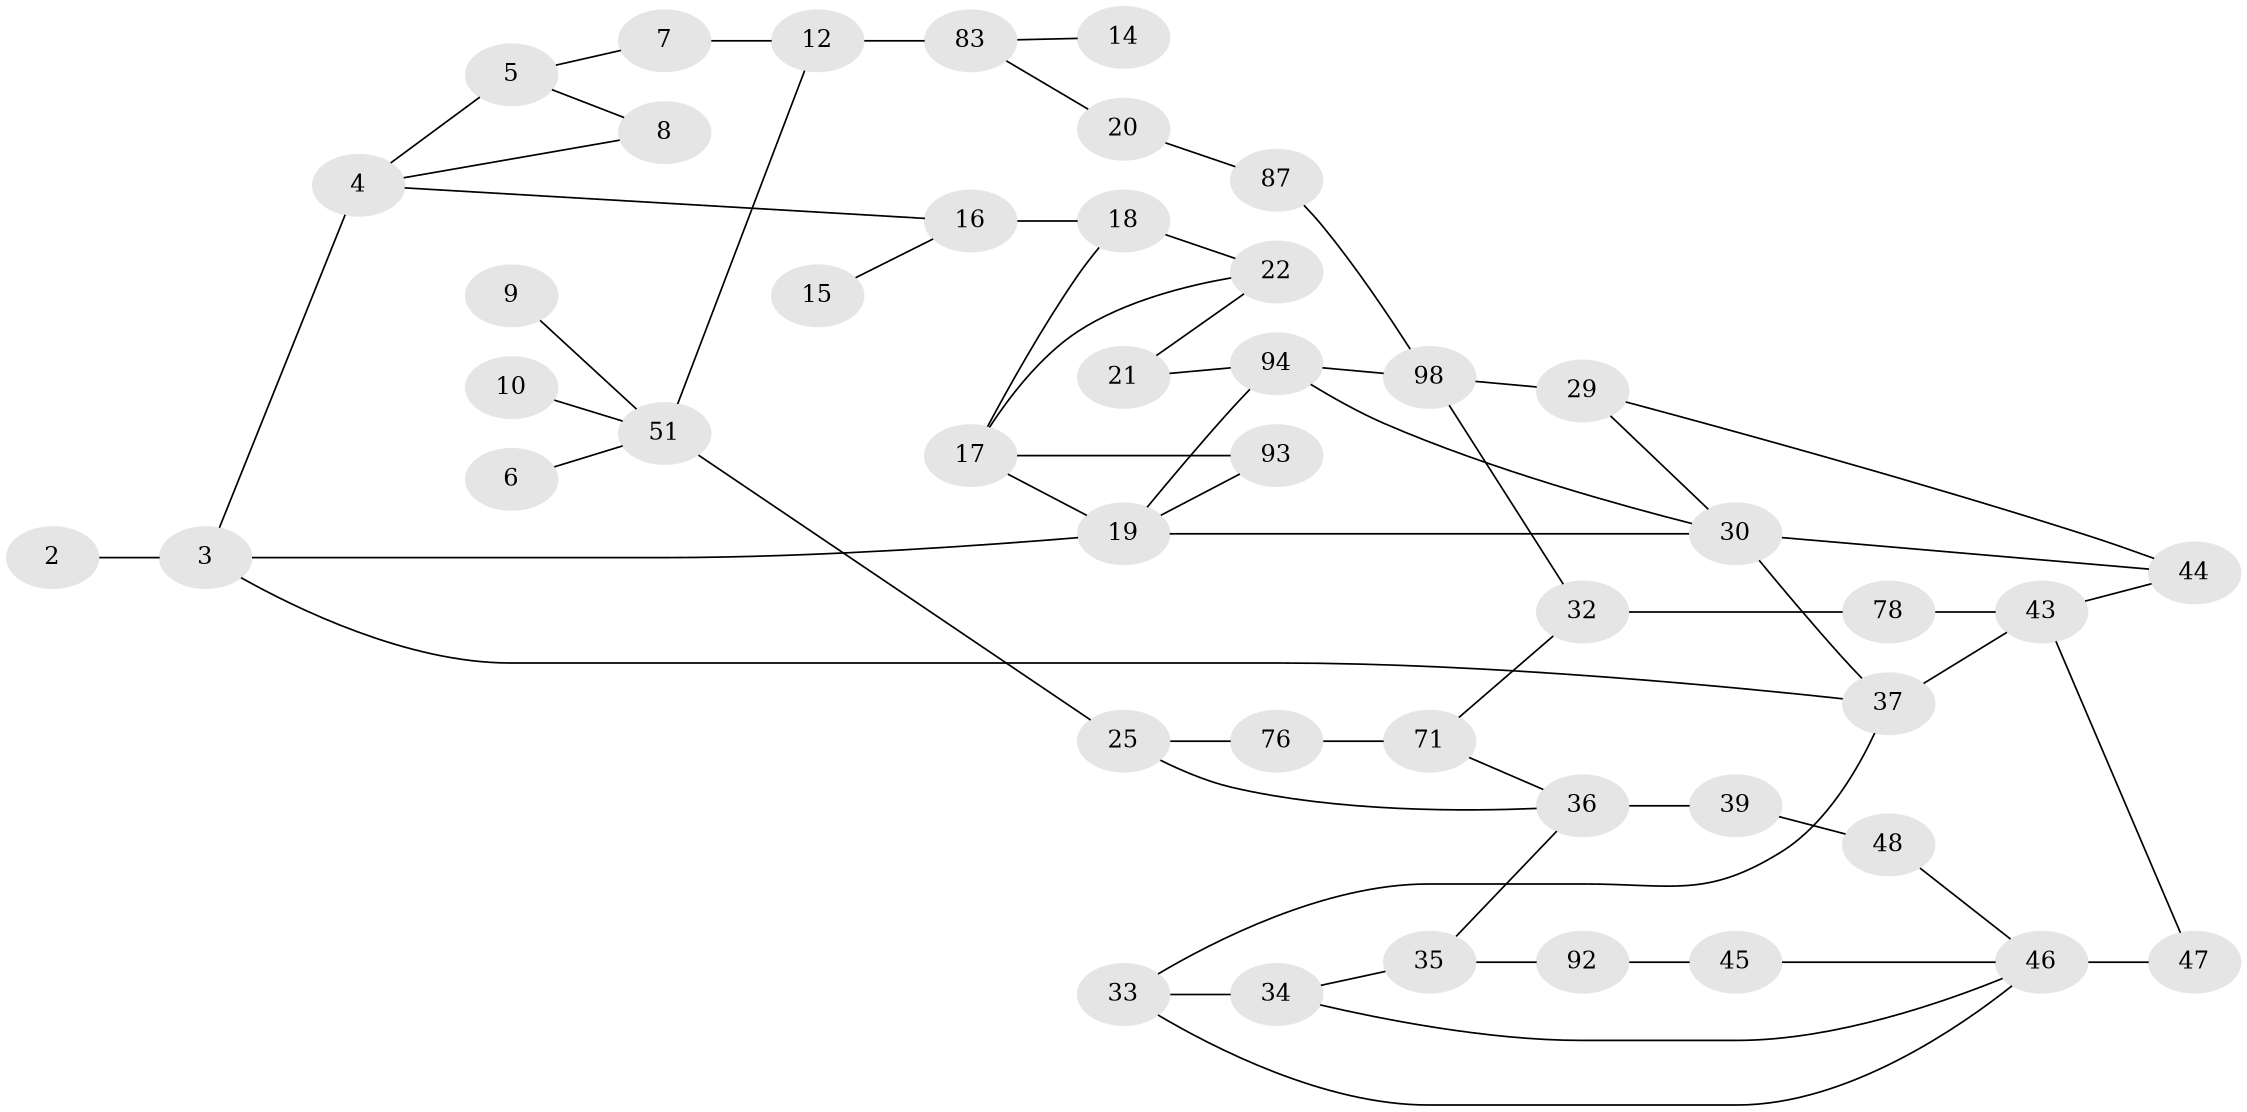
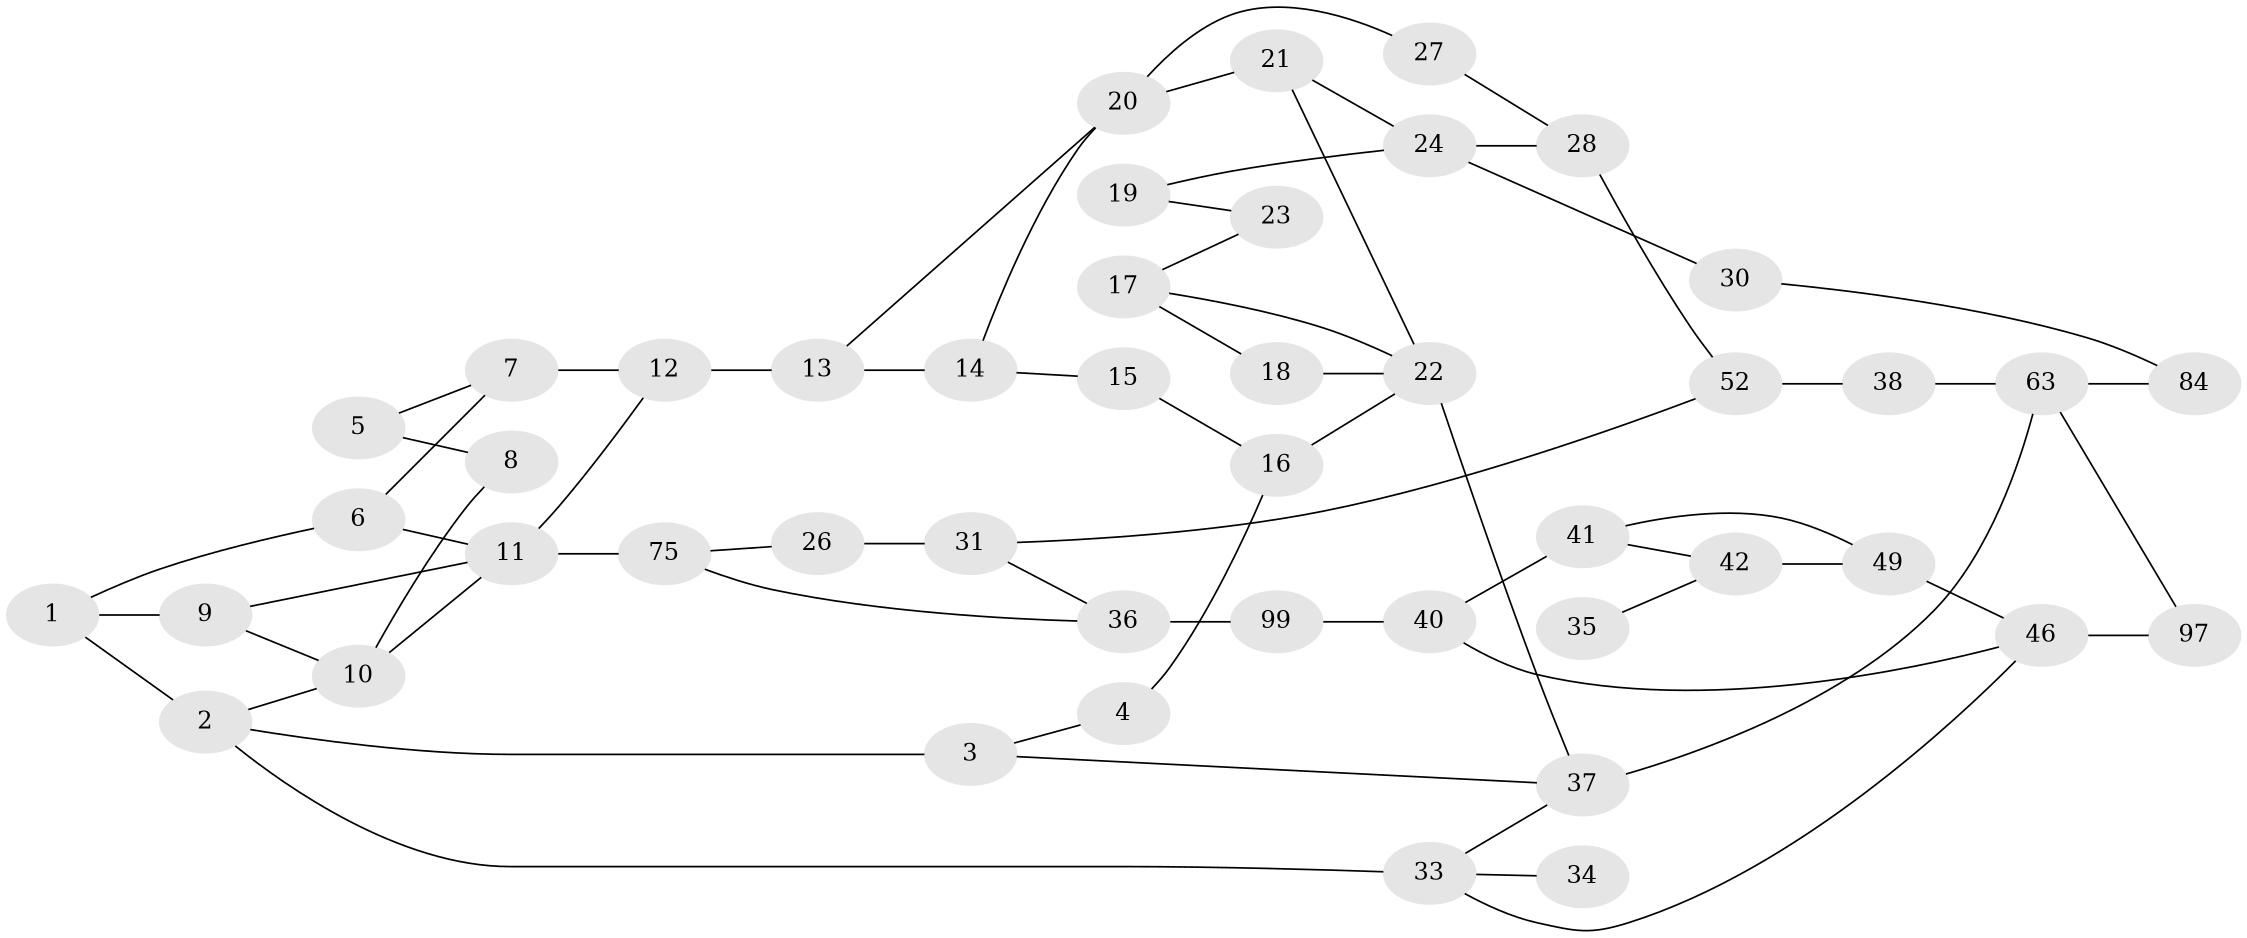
node "83": label "83" -> "13"
edge "21" -- "20": added
edge "5" -- "4": removed
edge "8" -- "4": now "8" -- "10"
node "87": label "87" -> "27"
edge "16" -- "18": now "16" -- "22"
edge "20" -- "14": added
node "94": label "94" -> "24"
edge "14" -- "15": added
node "98": label "98" -> "28"
node "29": removed
node "51": label "51" -> "11"
edge "7" -- "6": added
node "93": label "93" -> "23"
edge "17" -- "19": removed
edge "19" -- "30": removed
node "41": added
edge "19" -- "3": removed
node "44": label "44" -> "84"
node "32": label "32" -> "52"
node "78": label "78" -> "38"
node "43": label "43" -> "63"
node "1": added
edge "30" -- "37": now "22" -- "37"
edge "9" -- "10": added
edge "10" -- "2": added
node "25": label "25" -> "75"
node "76": label "76" -> "26"
node "71": label "71" -> "31"
node "39": label "39" -> "99"
node "48": label "48" -> "40"
edge "2" -- "33": added
edge "36" -- "35": removed
node "92": label "92" -> "42"
node "45": label "45" -> "49"
node "47": label "47" -> "97"
edge "35" -- "34": removed
edge "46" -- "34": removed
